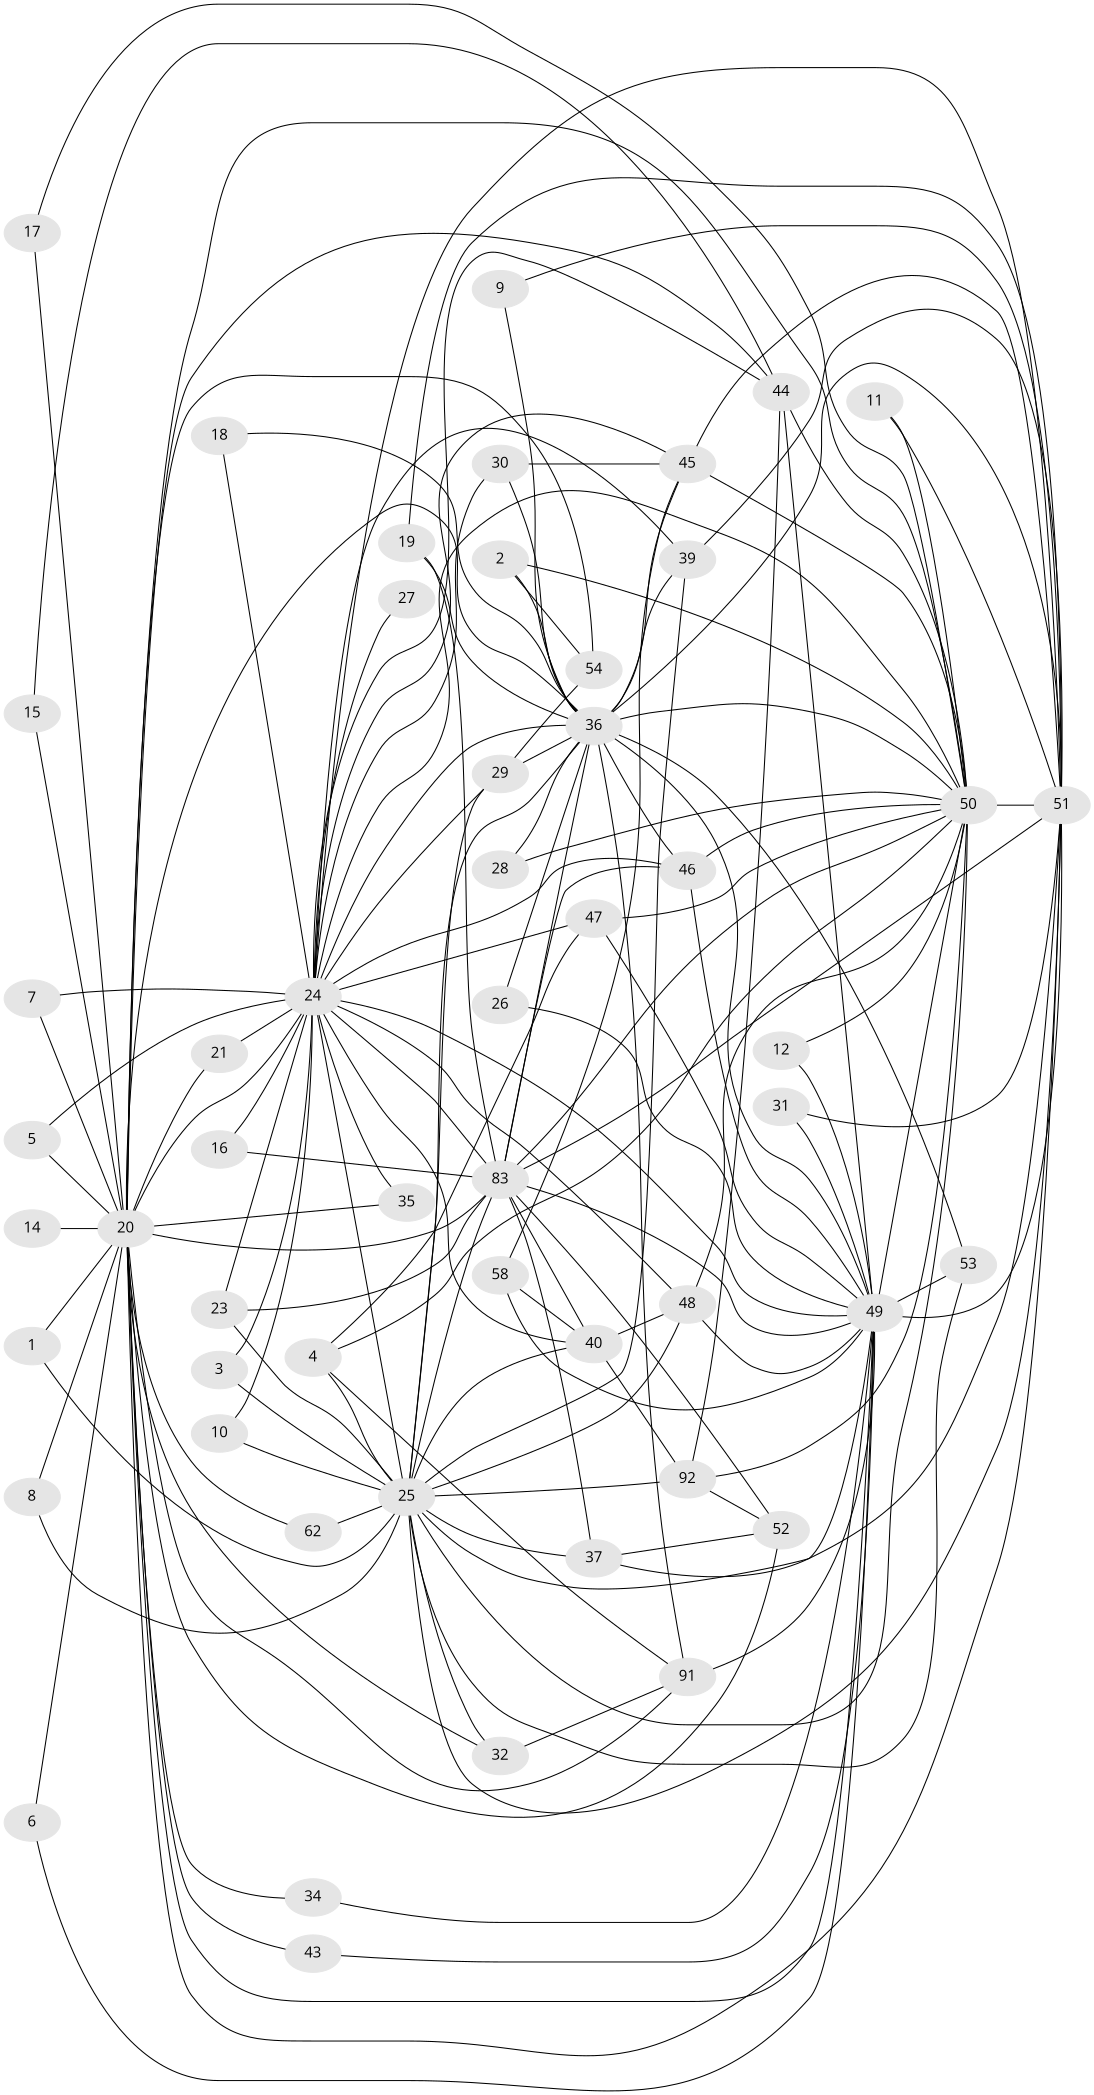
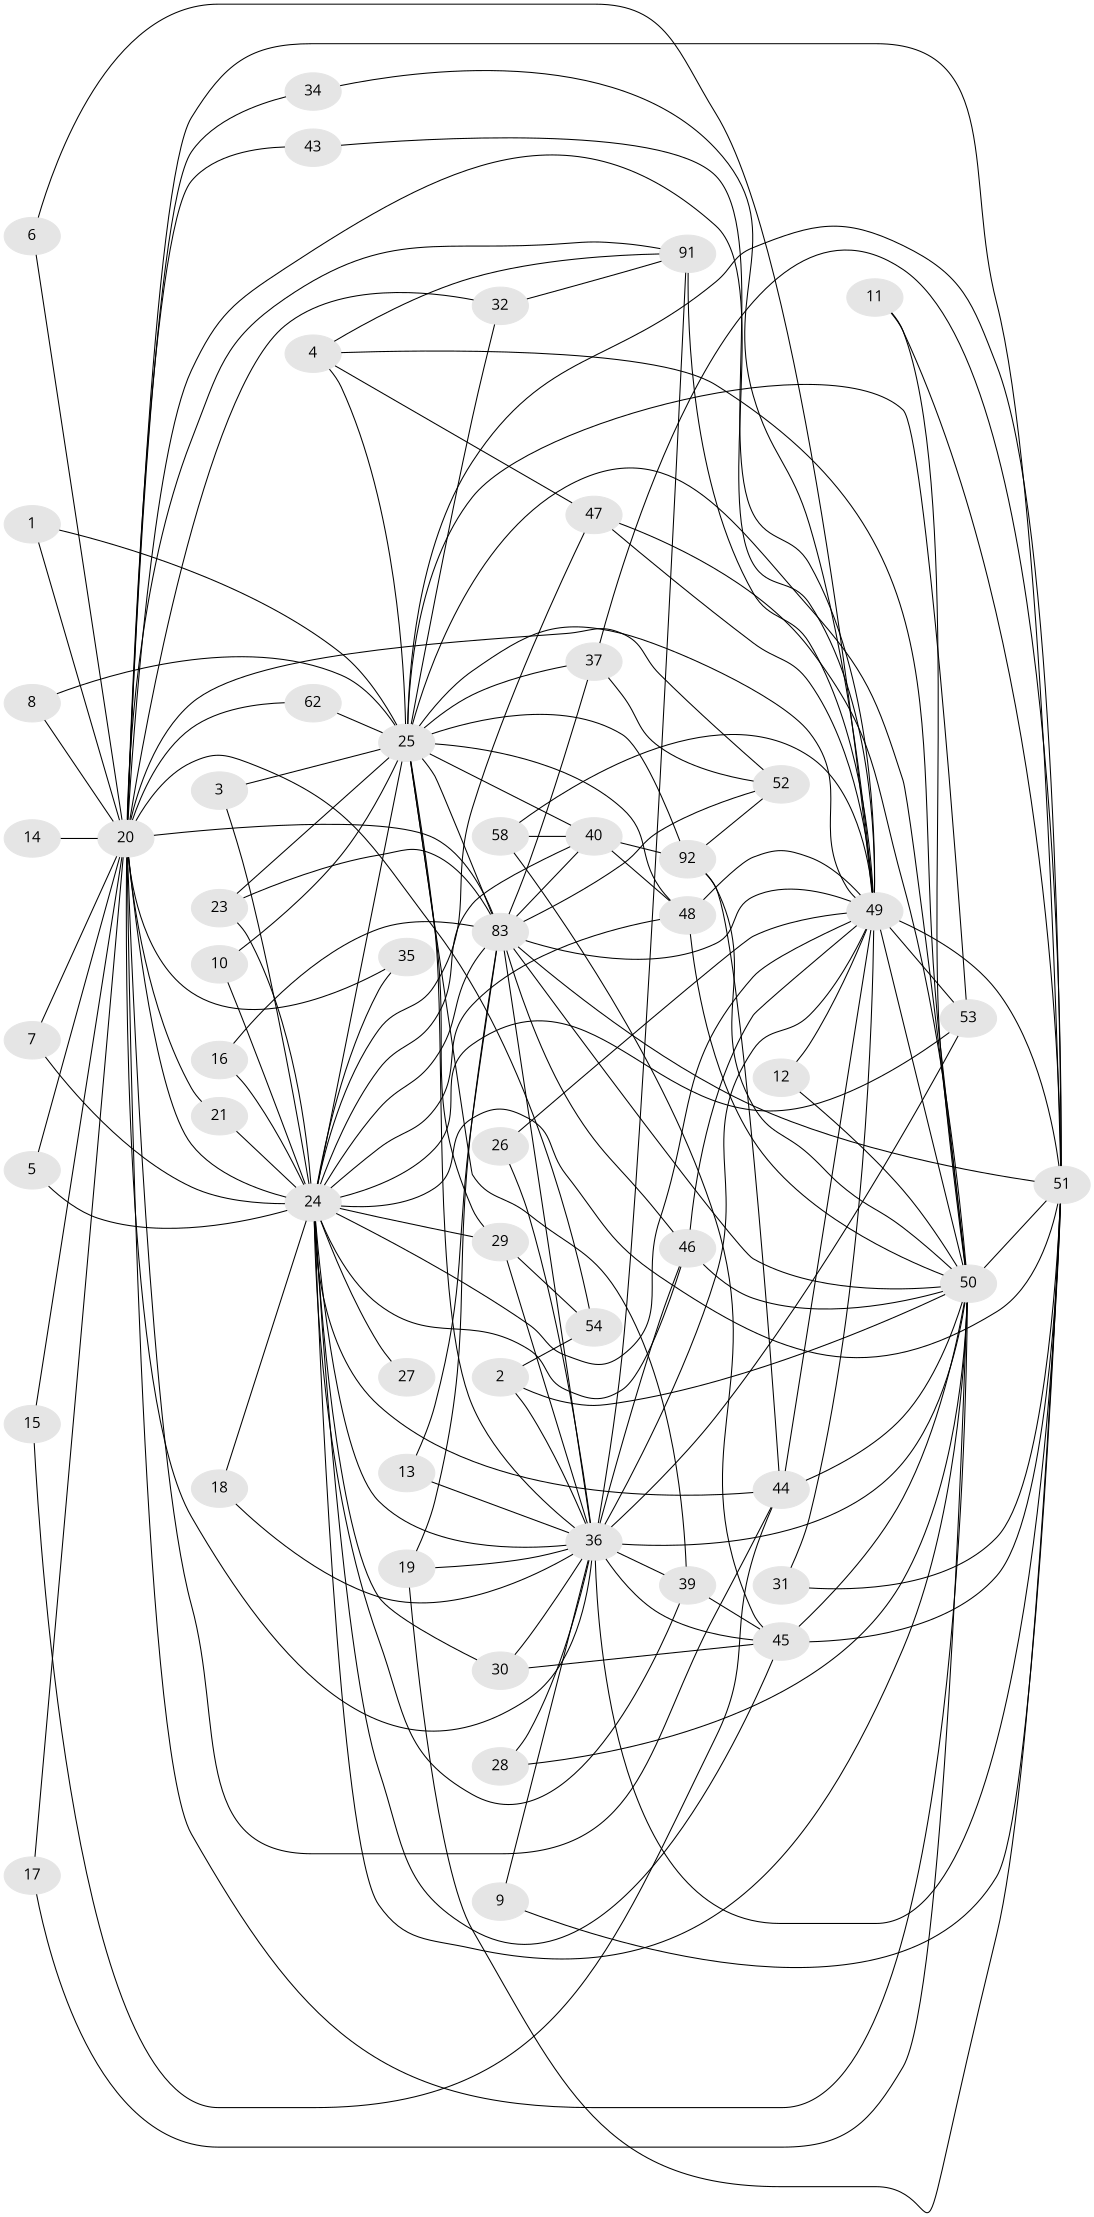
edge "39" -- "51": now "39" -- "45"
edge "53" -- "24": added
node "13": added
